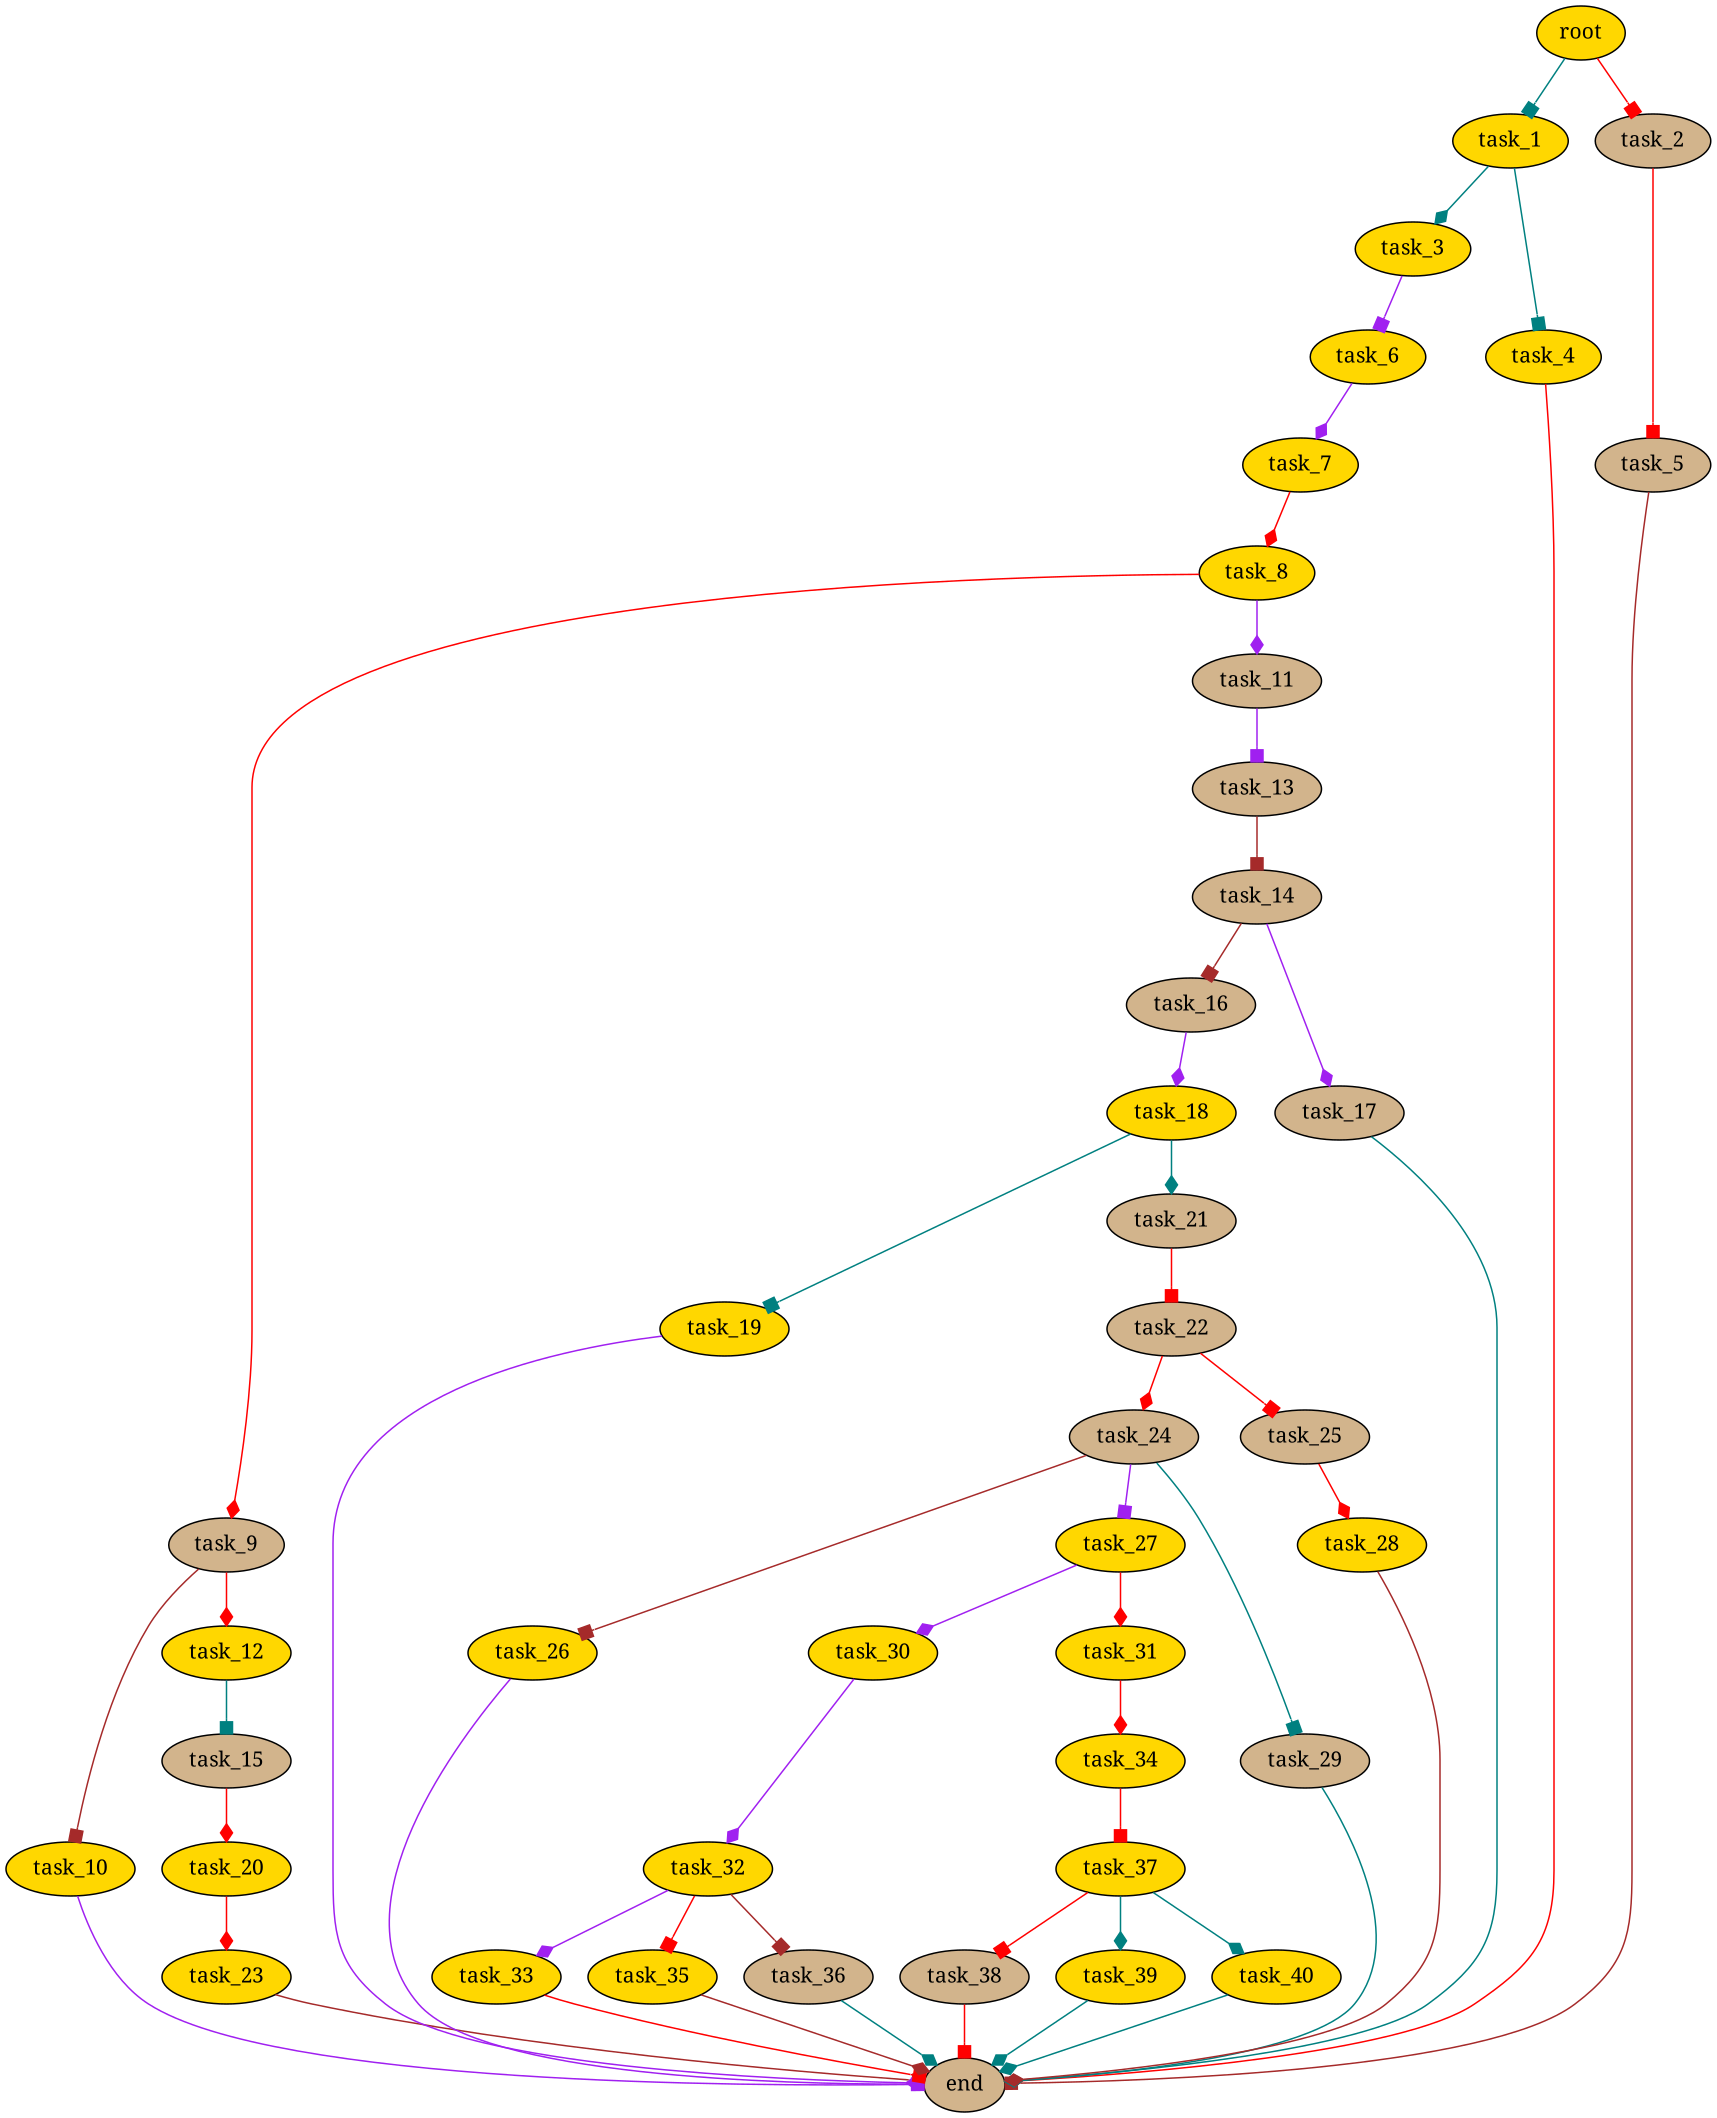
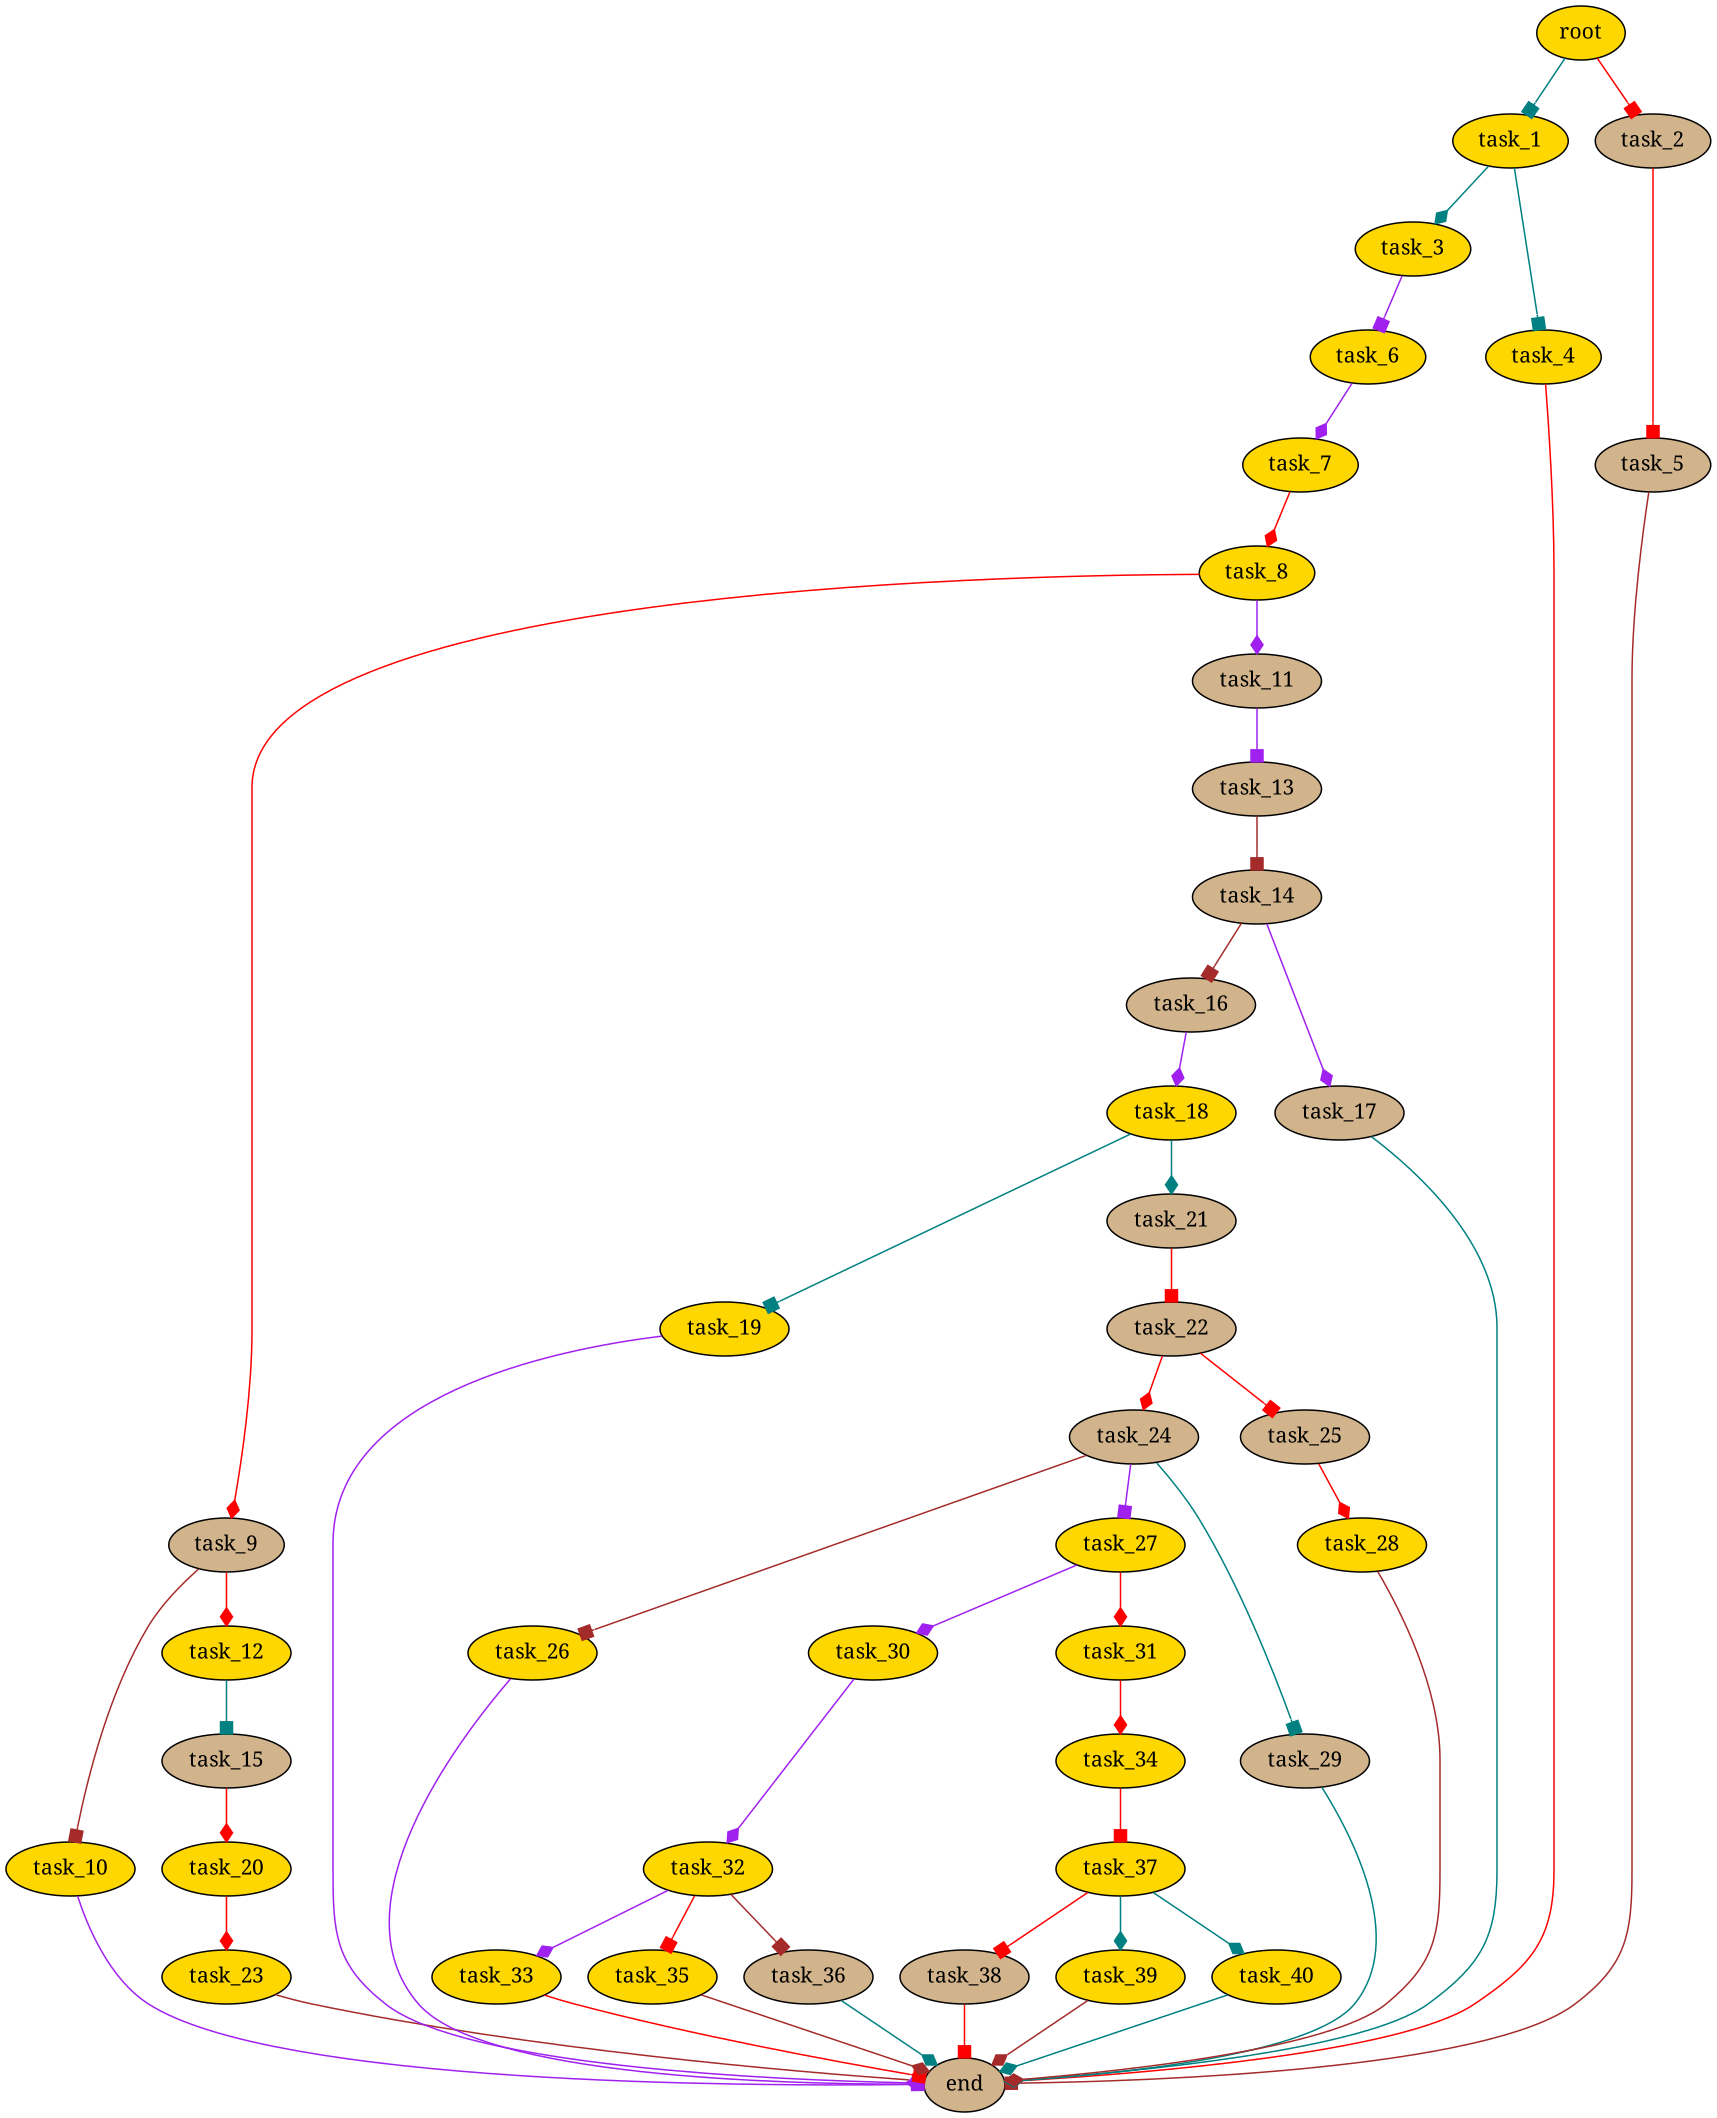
edge "task_39" -> "end": color teal -> brown
